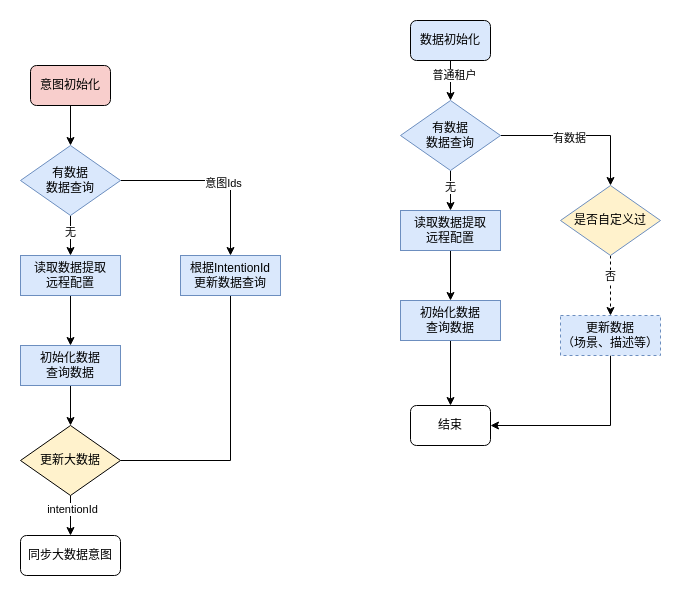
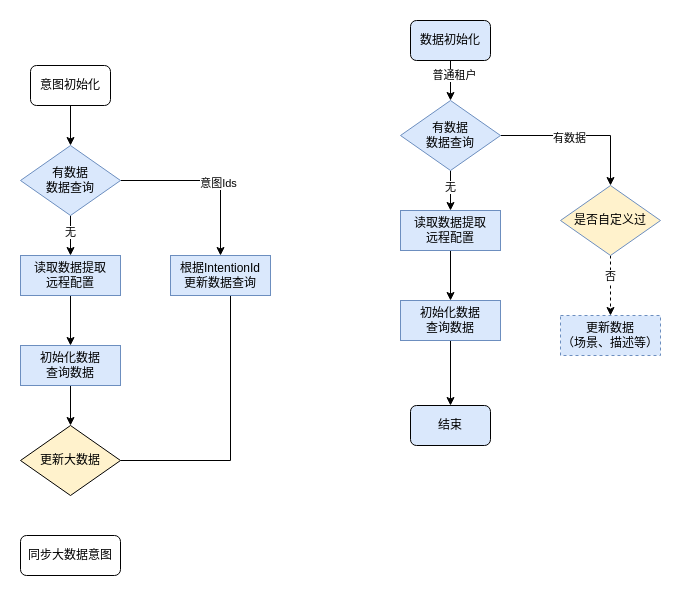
node "意图初始化": fillcolor #f8cecc -> #ffffff
node "根据IntentionId 更新数据查询": moved (231, 276) -> (221, 276)
node "结束": fillcolor #ffffff -> #dae8fc
edge "更新数据 （场景、描述等）" -> "结束": removed
edge "更新大数据" -> "同步大数据意图": removed, label "intentionId"
